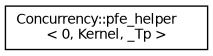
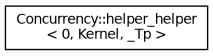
node "Concurrency::pfe_helper < 0, Kernel, _Tp >": label "Concurrency::pfe_helper < 0, Kernel, _Tp >" -> "Concurrency::helper_helper < 0, Kernel, _Tp >"
